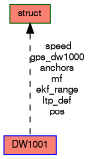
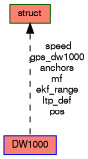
node "DW1001": label "DW1001" -> "DW1000"
